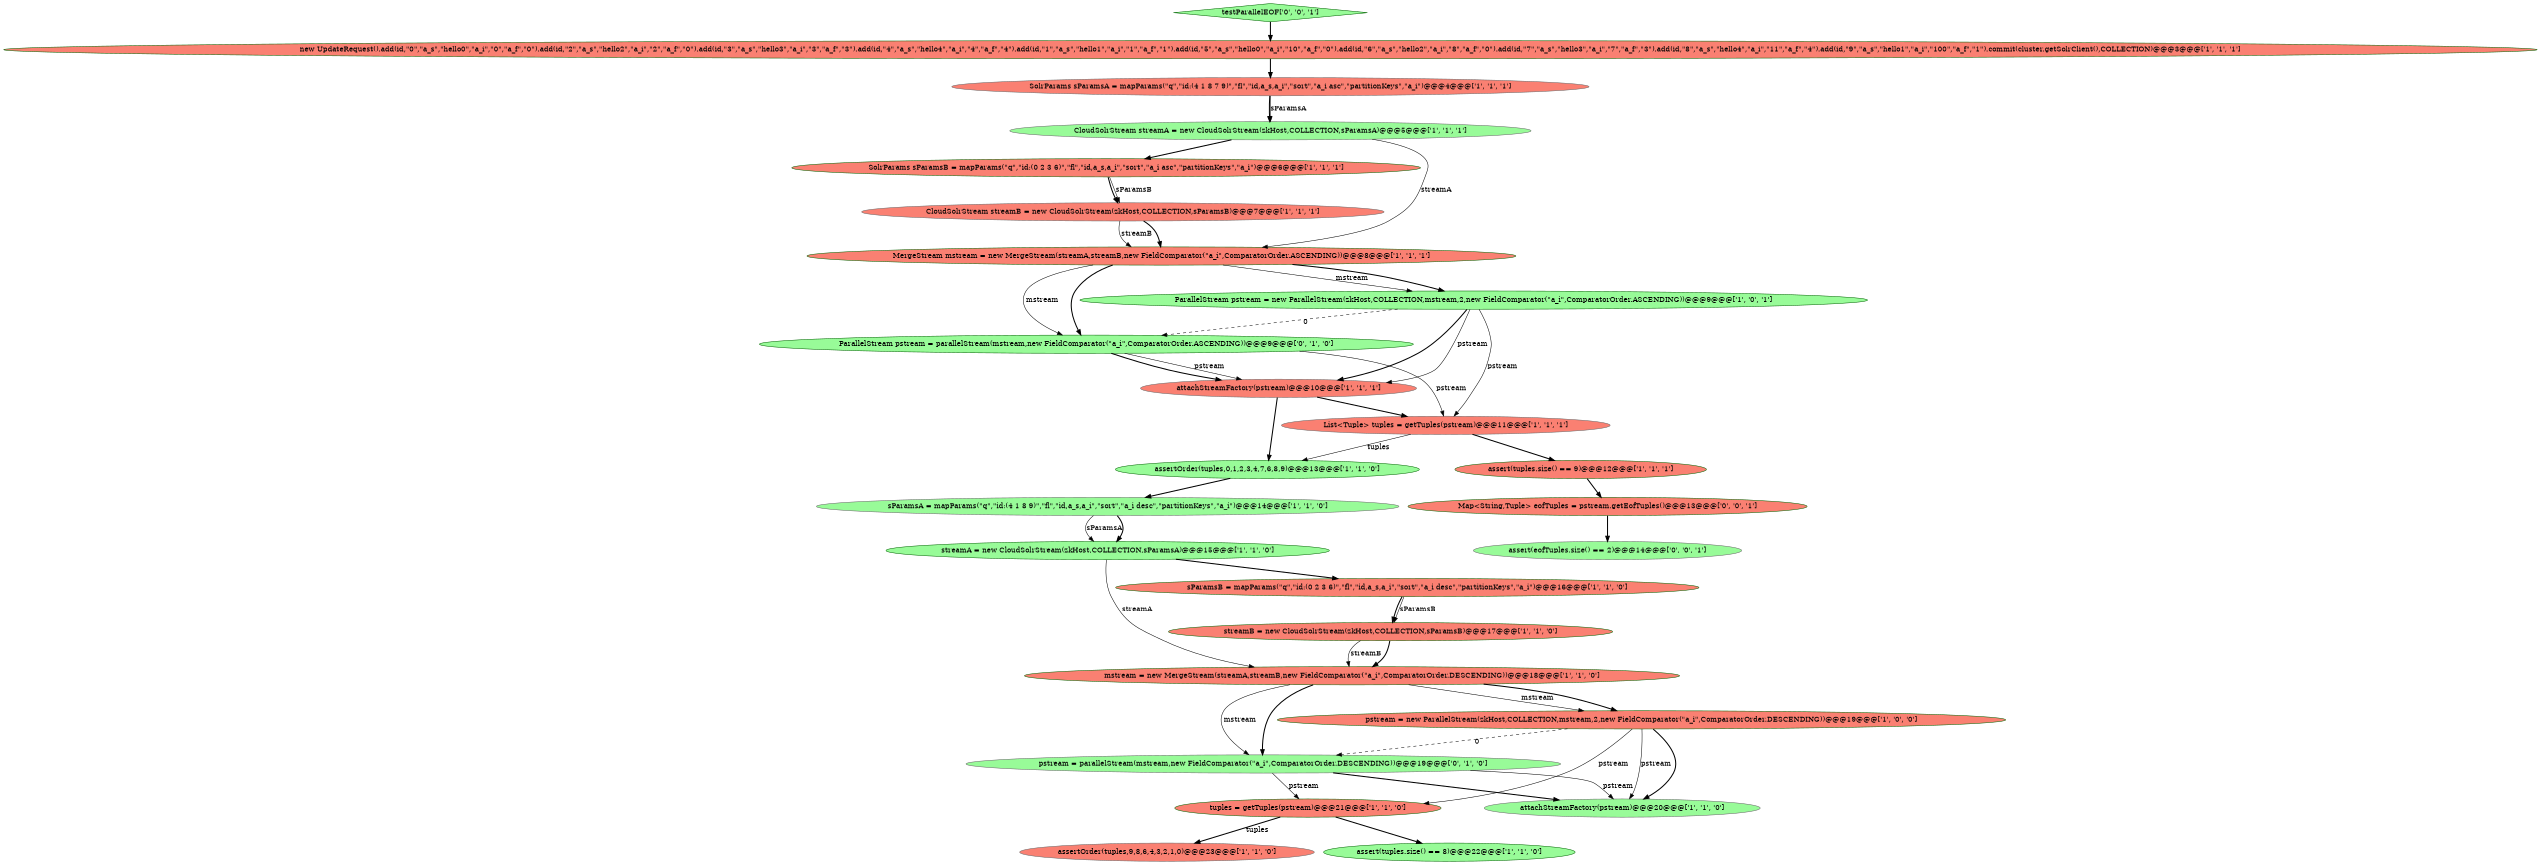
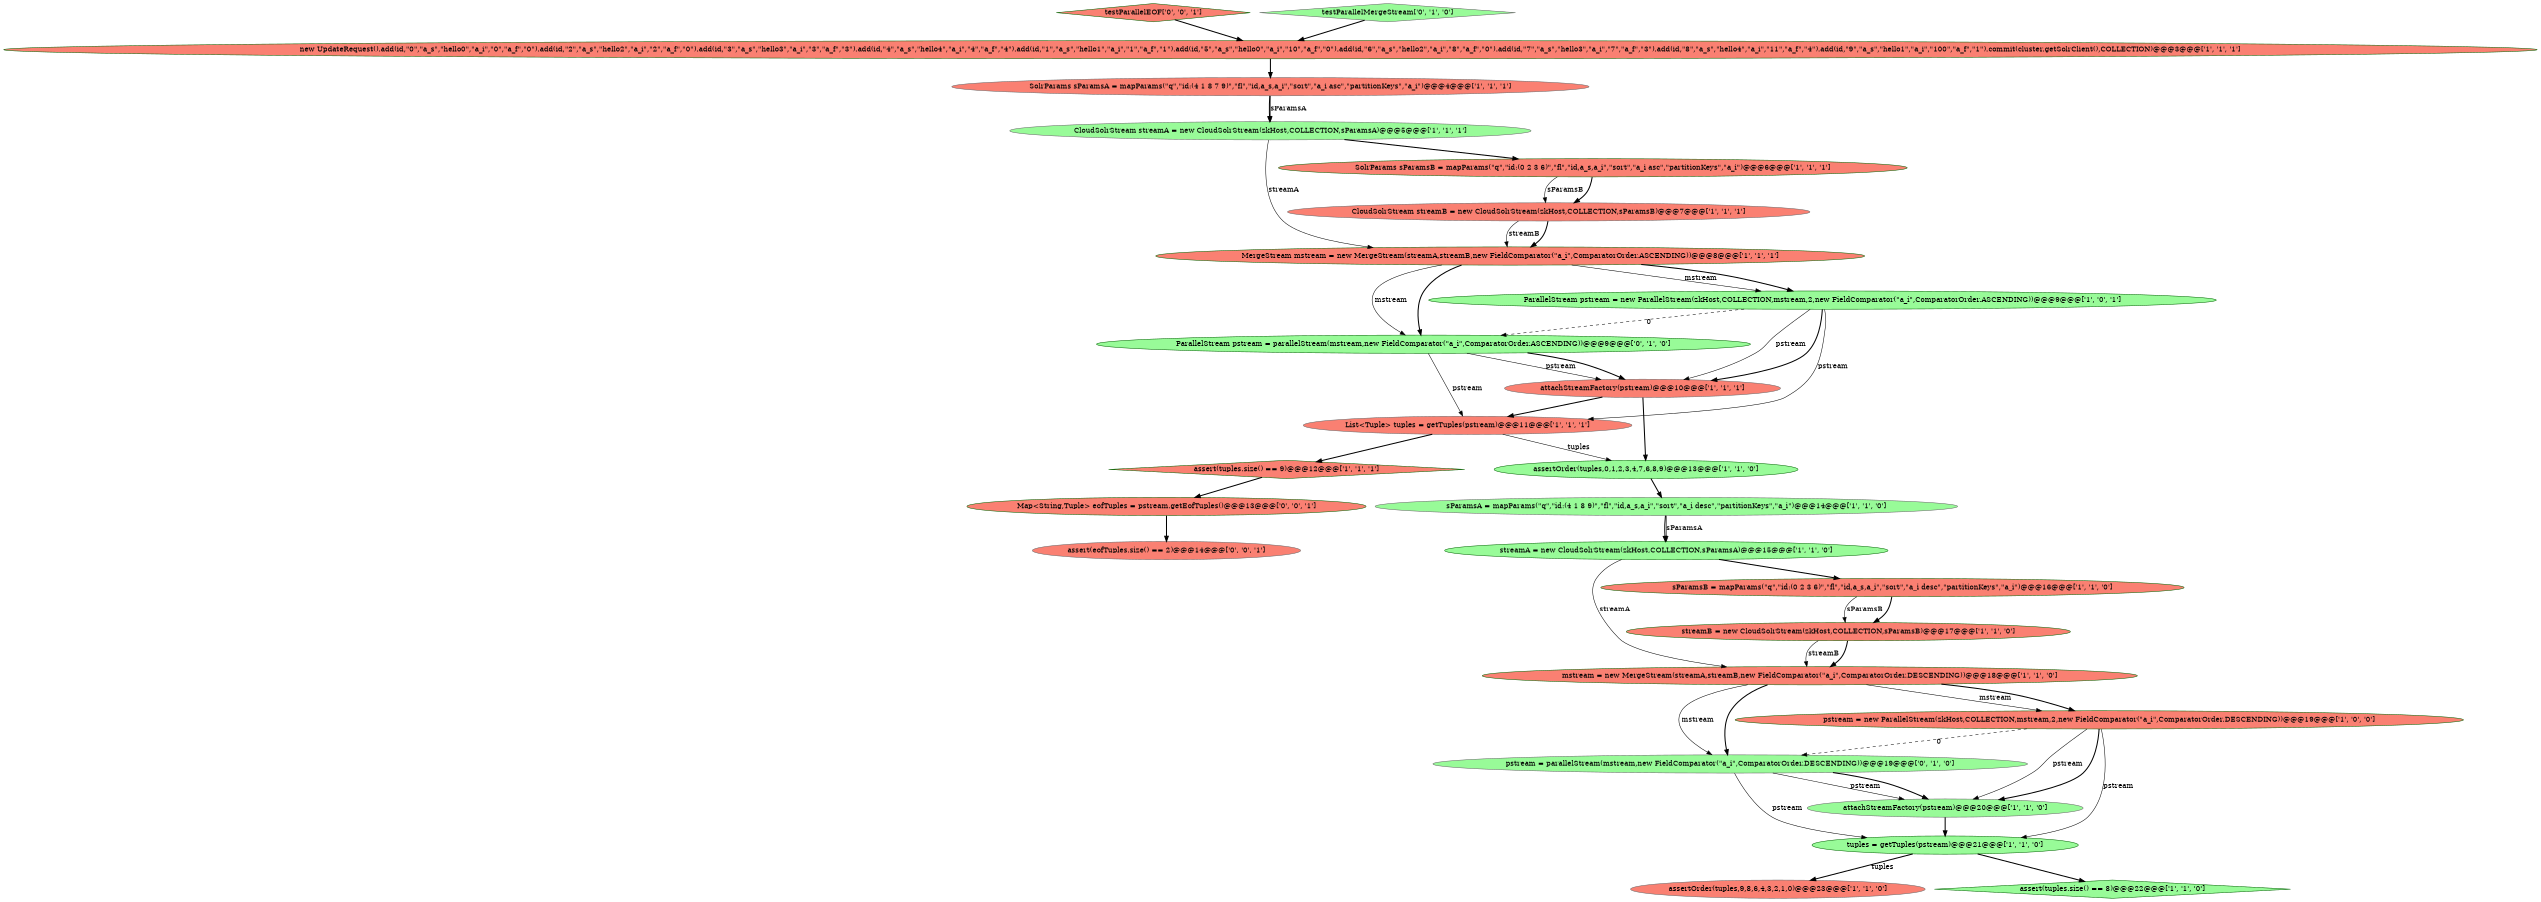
node "testParallelEOF['0', '0', '1']": fillcolor palegreen -> salmon
node "testParallelMergeStream['0', '1', '0']": added
node "assert(tuples.size() == 9)@@@12@@@['1', '1', '1']": shape ellipse -> diamond
node "assert(eofTuples.size() == 2)@@@14@@@['0', '0', '1']": fillcolor palegreen -> salmon
node "tuples = getTuples(pstream)@@@21@@@['1', '1', '0']": fillcolor salmon -> palegreen
edge "attachStreamFactory(pstream)@@@20@@@['1', '1', '0']" -> "tuples = getTuples(pstream)@@@21@@@['1', '1', '0']": added
node "assert(tuples.size() == 8)@@@22@@@['1', '1', '0']": shape ellipse -> diamond
